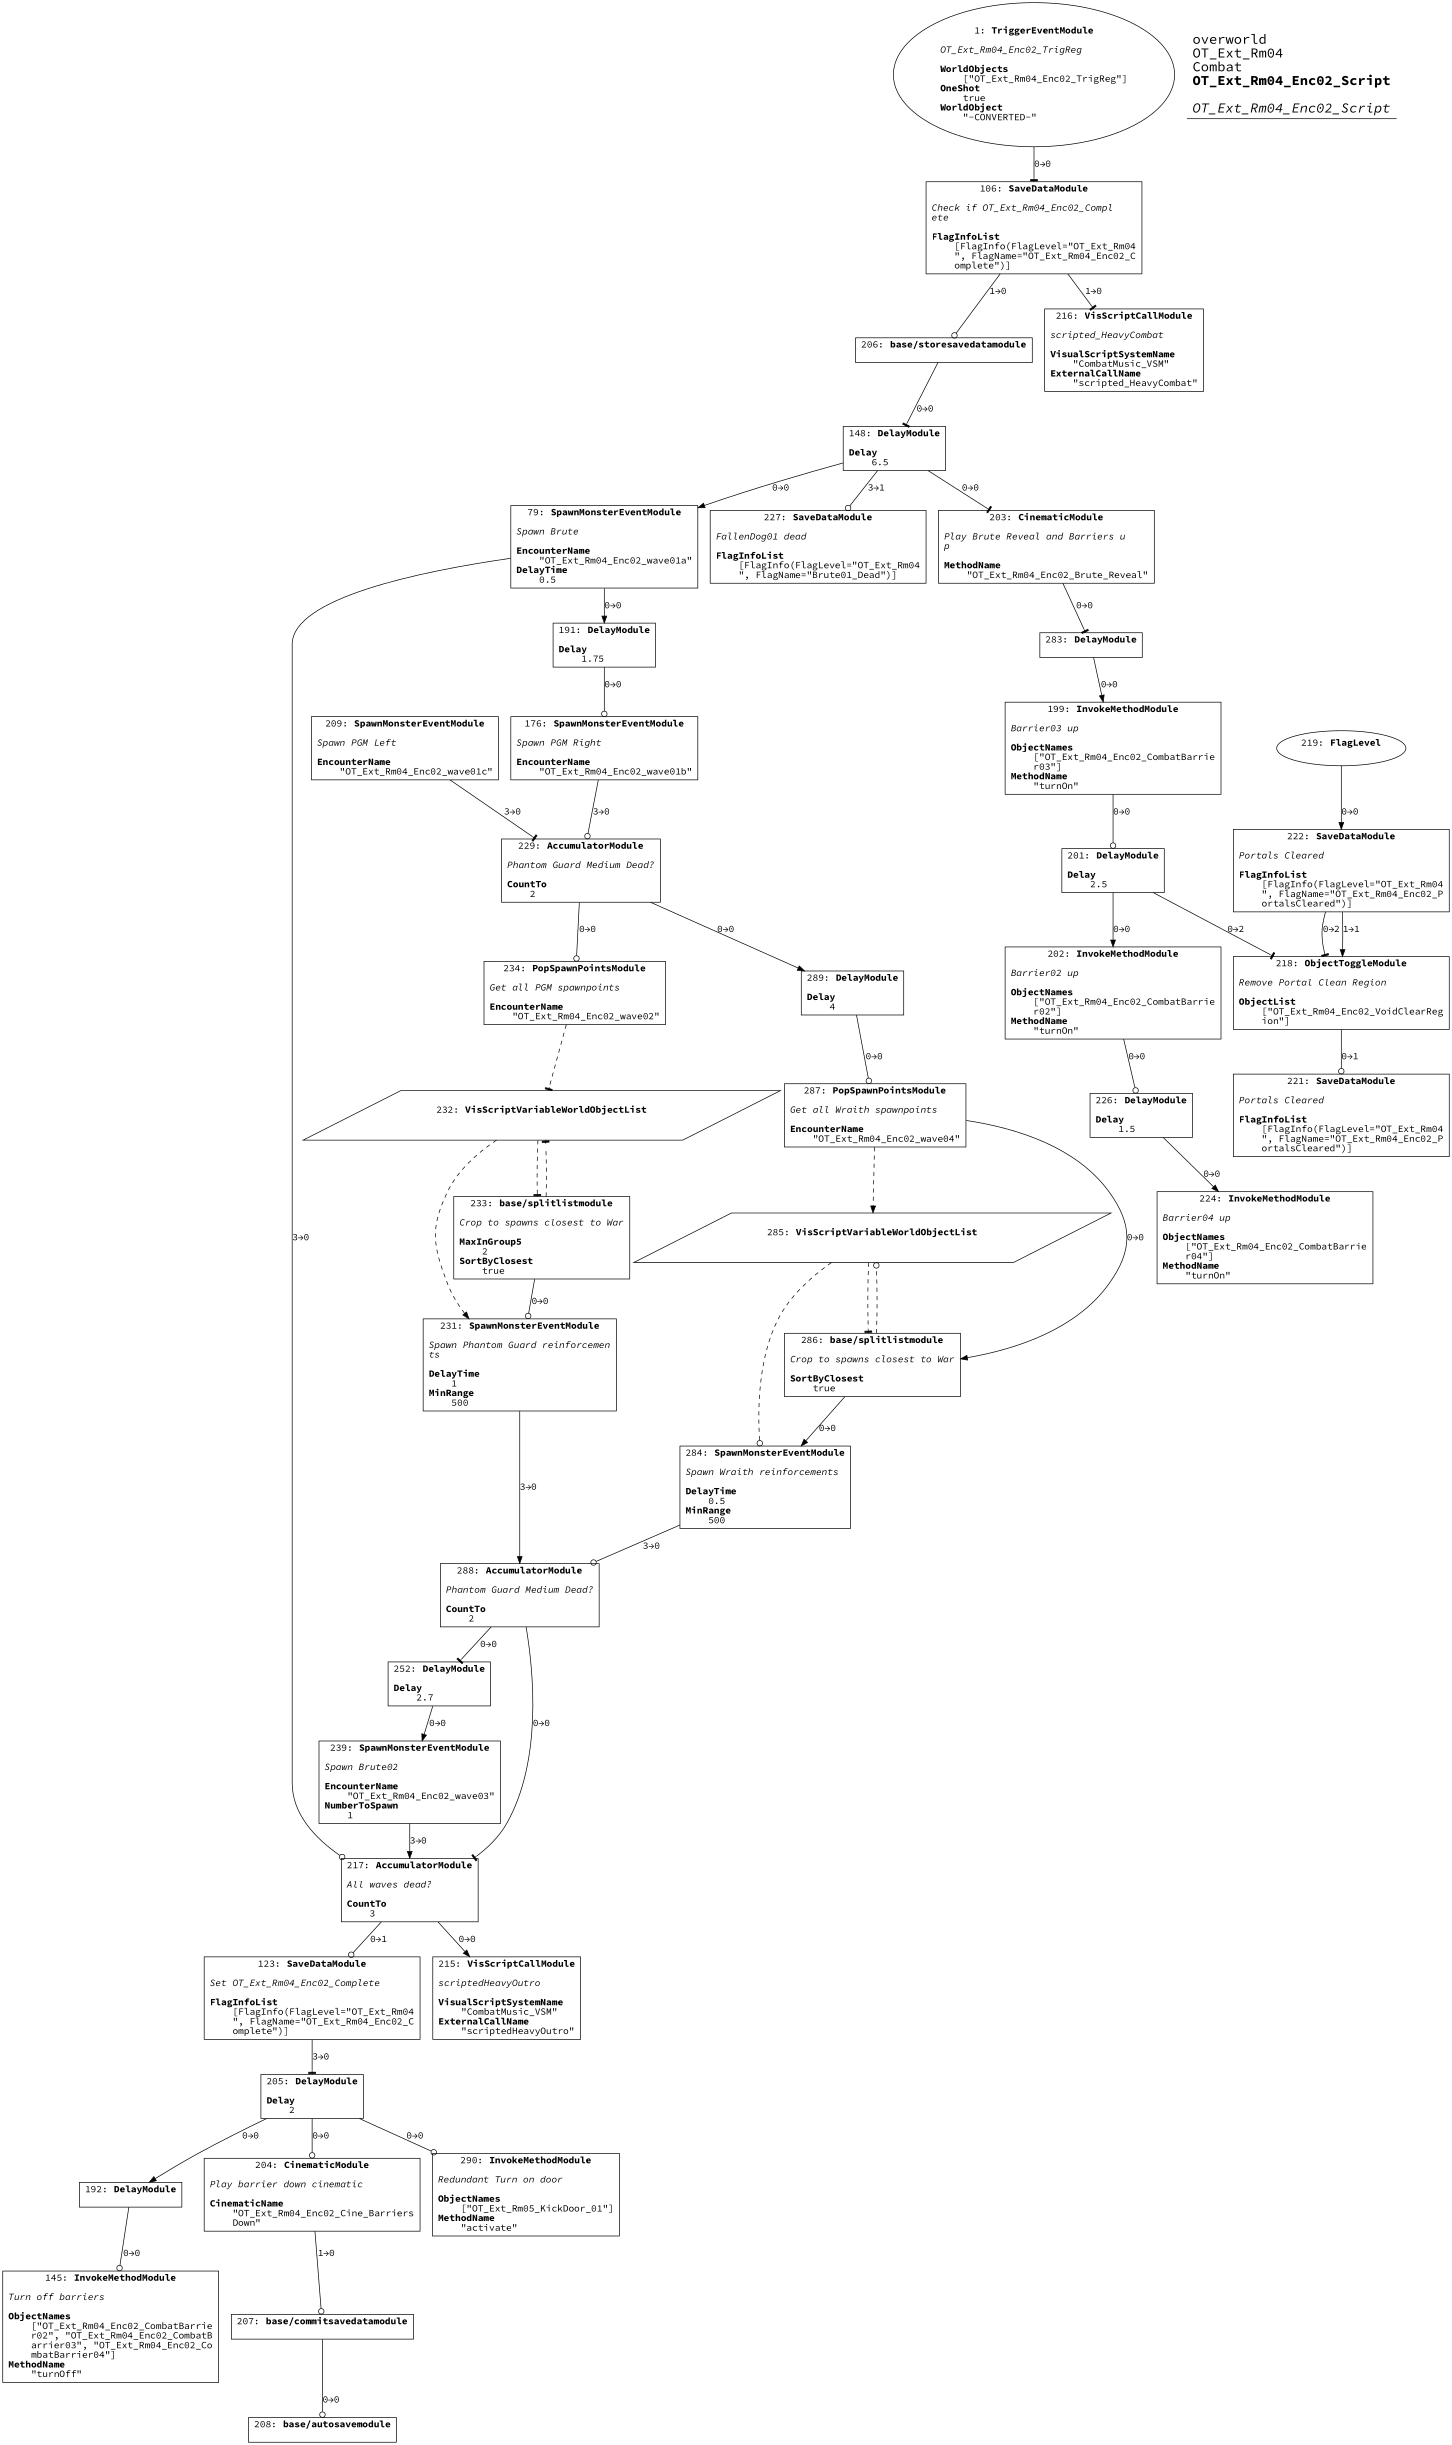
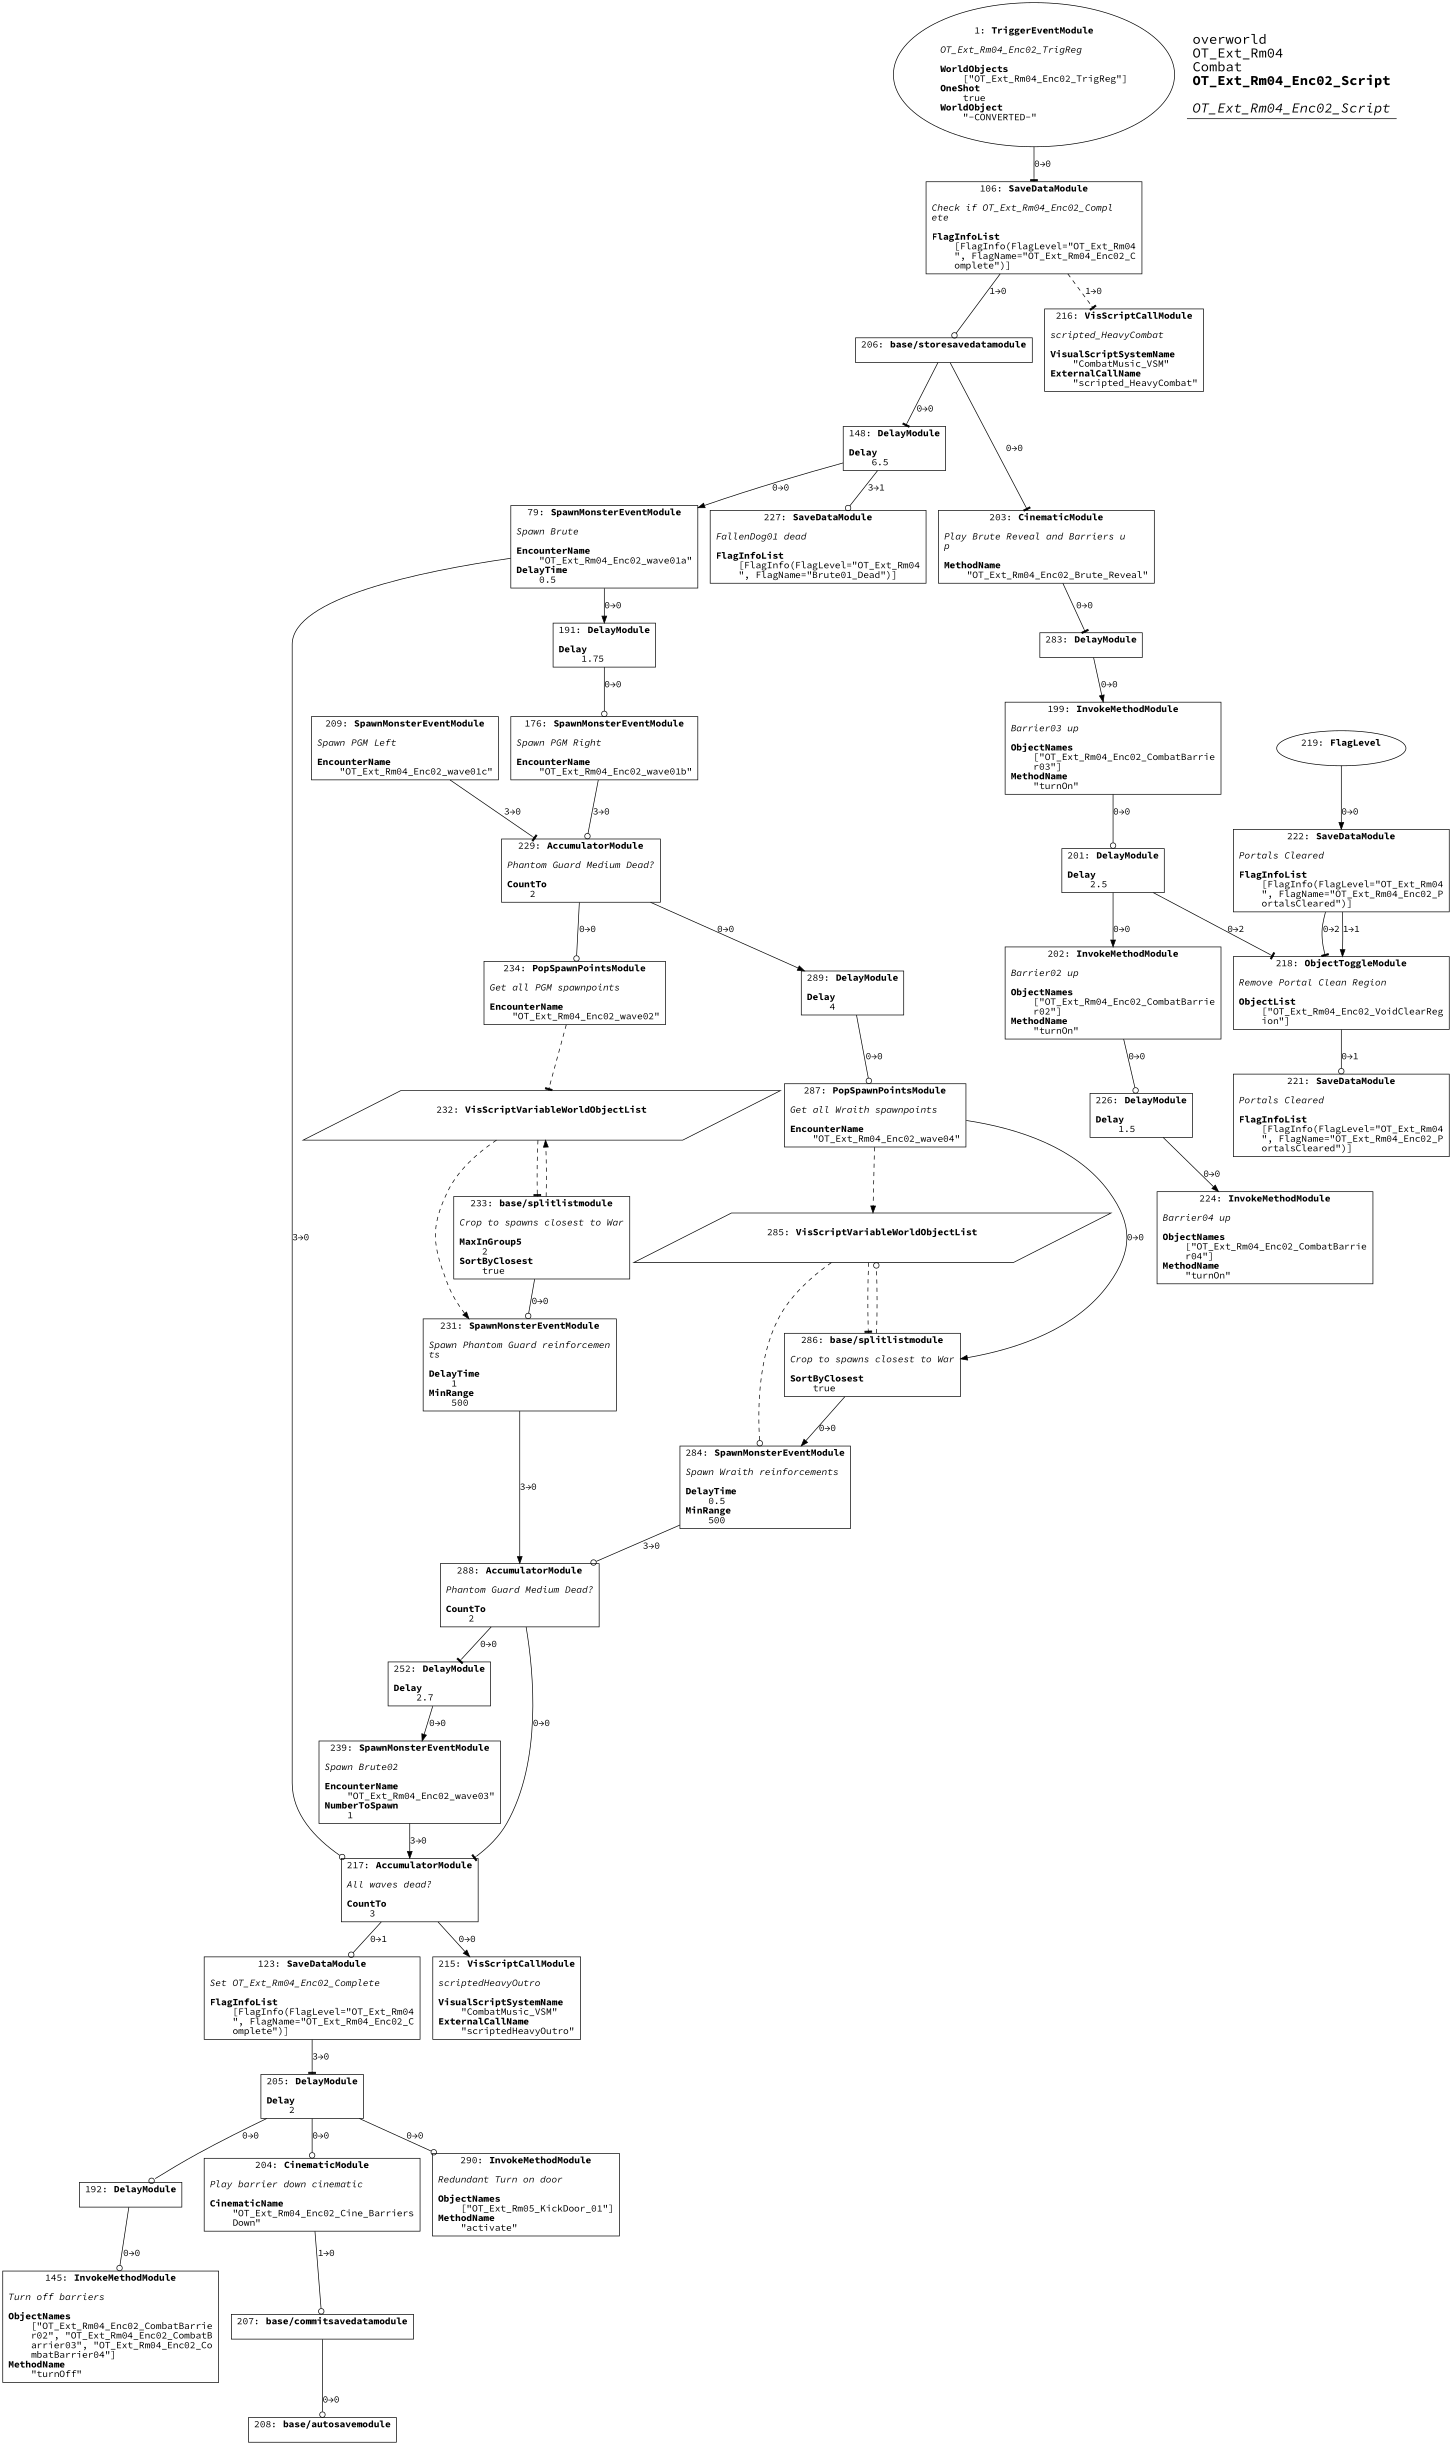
edge "106:" -> "216:": style solid -> dashed
edge "148:" -> "203:": now "206:" -> "203:"
edge "233:" -> "232:": arrowhead tee -> normal
edge "205:" -> "192:": arrowhead normal -> odot
